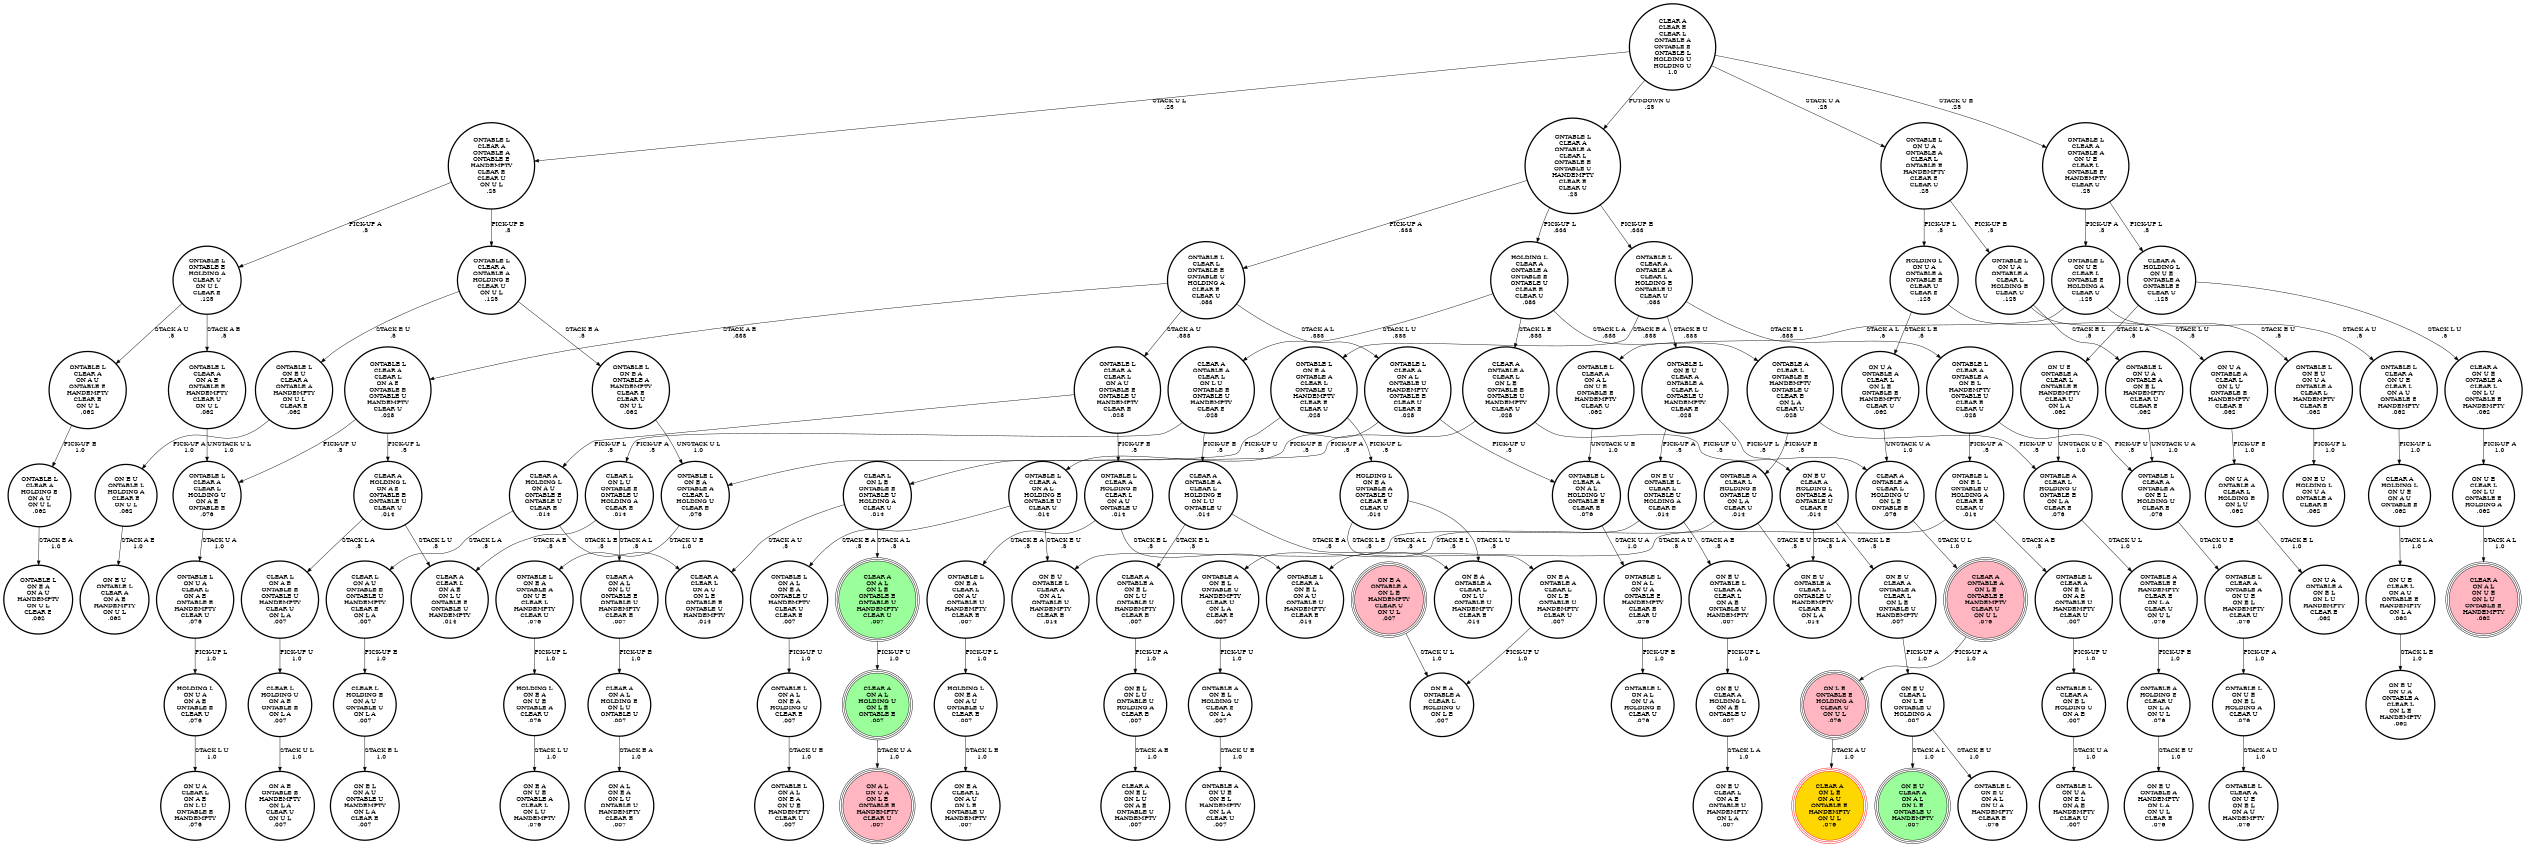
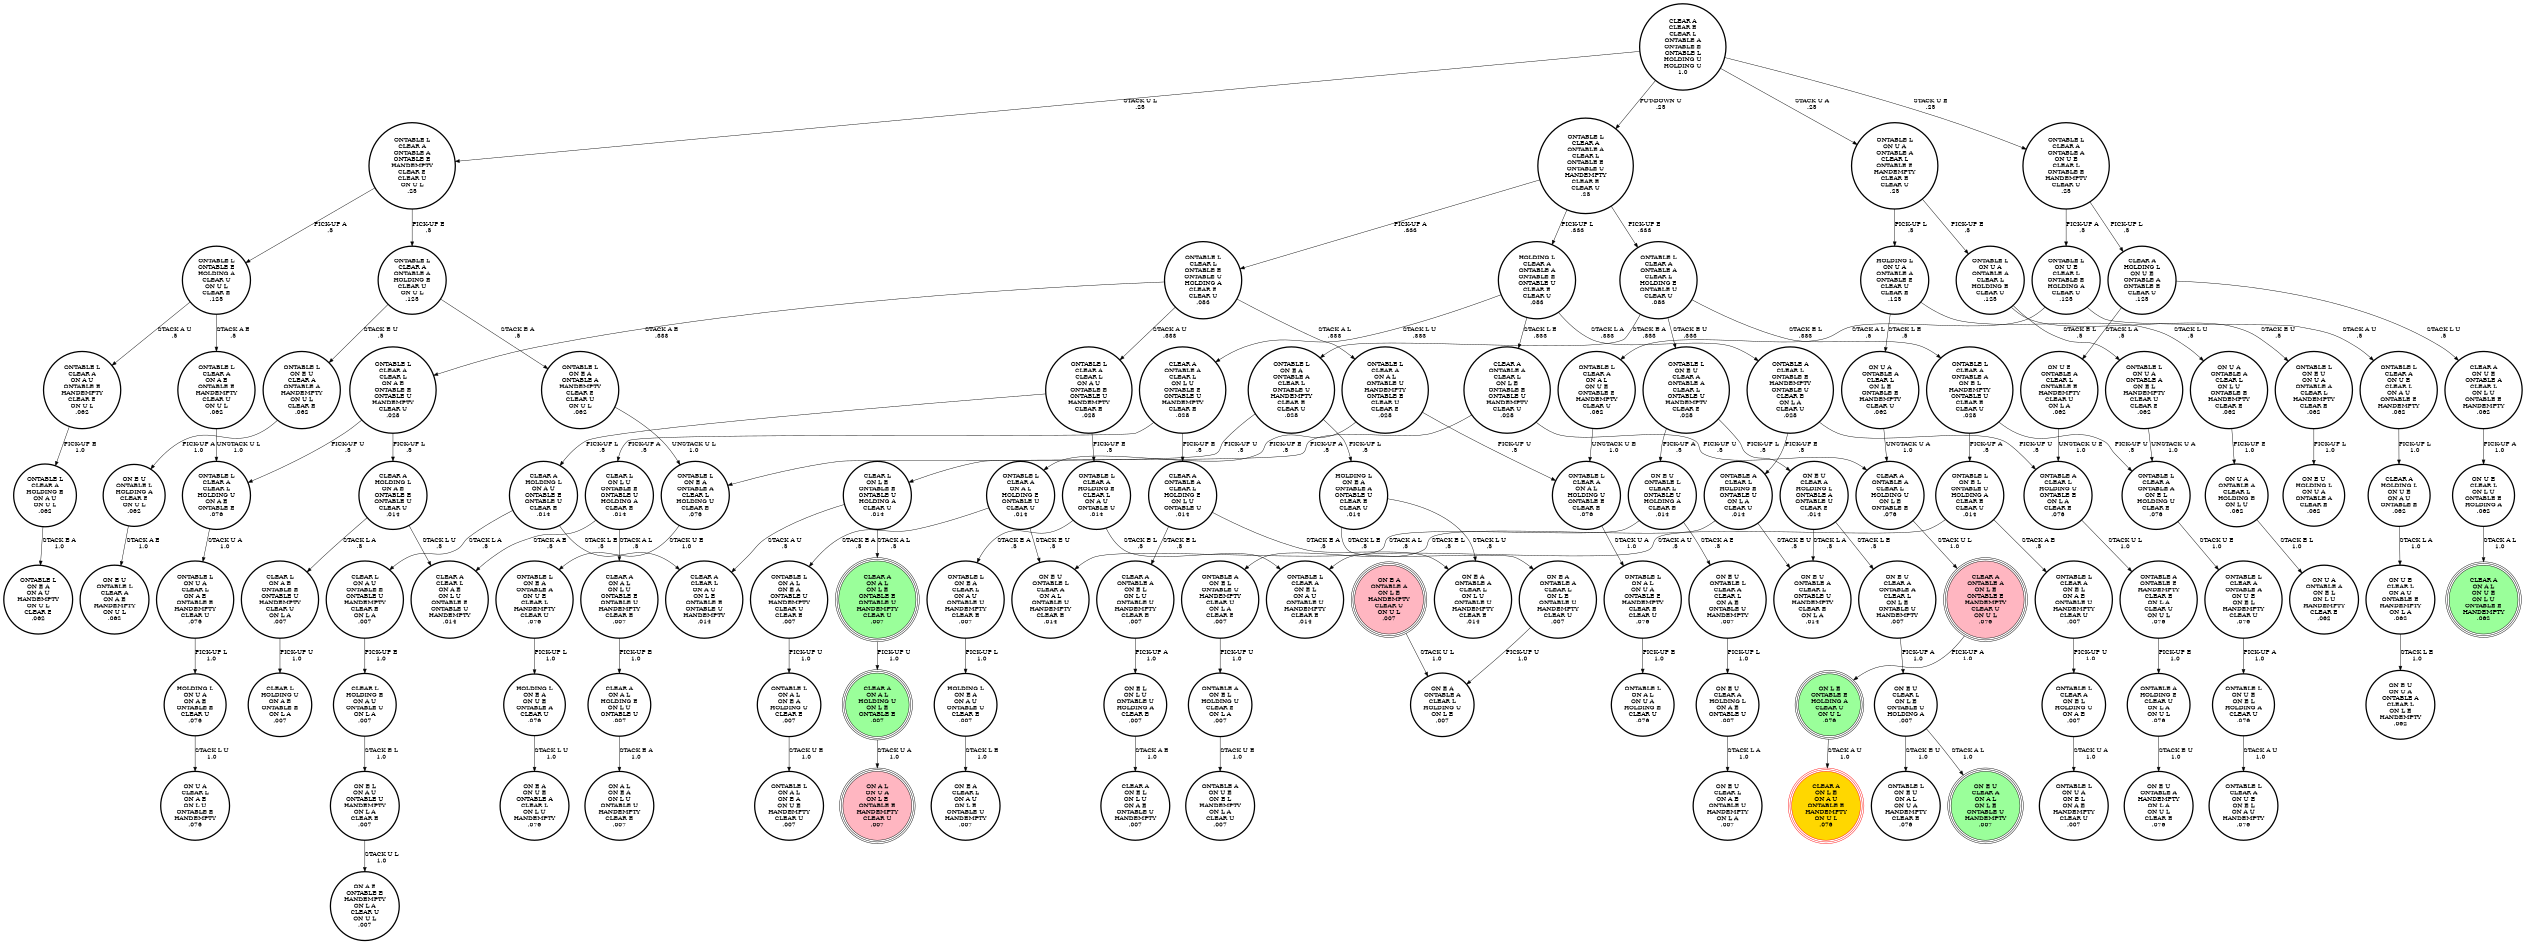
node "CLEAR A ON A L ON U E ON L U ONTABLE E HANDEMPTY .062": fillcolor lightpink -> palegreen1
node "ON L E ONTABLE E HOLDING A CLEAR U ON U L .076": fillcolor lightpink -> palegreen1
edge "CLEAR L HOLDING U ON A E ONTABLE E ON L A .007" -> "ON A E ONTABLE E HANDEMPTY ON L A CLEAR U ON U L .007": now "ON E L ON A U ONTABLE U HANDEMPTY ON L A CLEAR E .007" -> "ON A E ONTABLE E HANDEMPTY ON L A CLEAR U ON U L .007"
